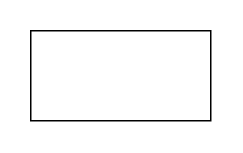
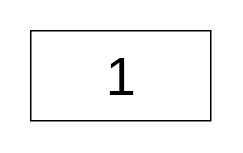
node "1": added
